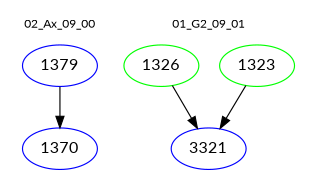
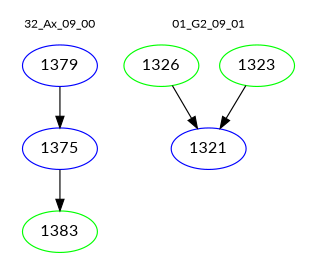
cluster "02_Ax_09_00": label "02_Ax_09_00" -> "32_Ax_09_00"
node "1370": label "1370" -> "1375"
node "3321": label "3321" -> "1321"
node "1383": added
